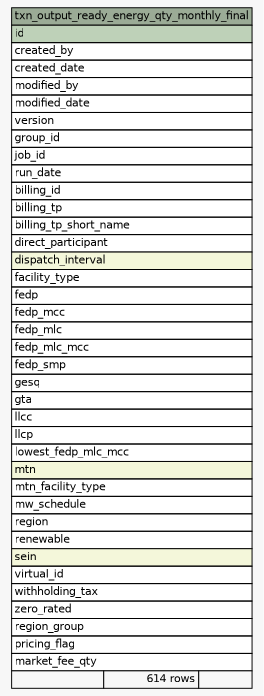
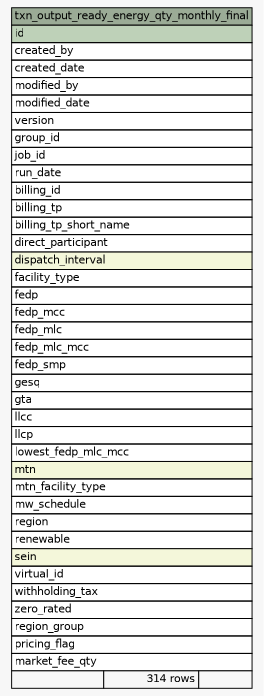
node "txn_output_ready_energy_qty_monthly_final": text "614 rows" -> "314 rows"
